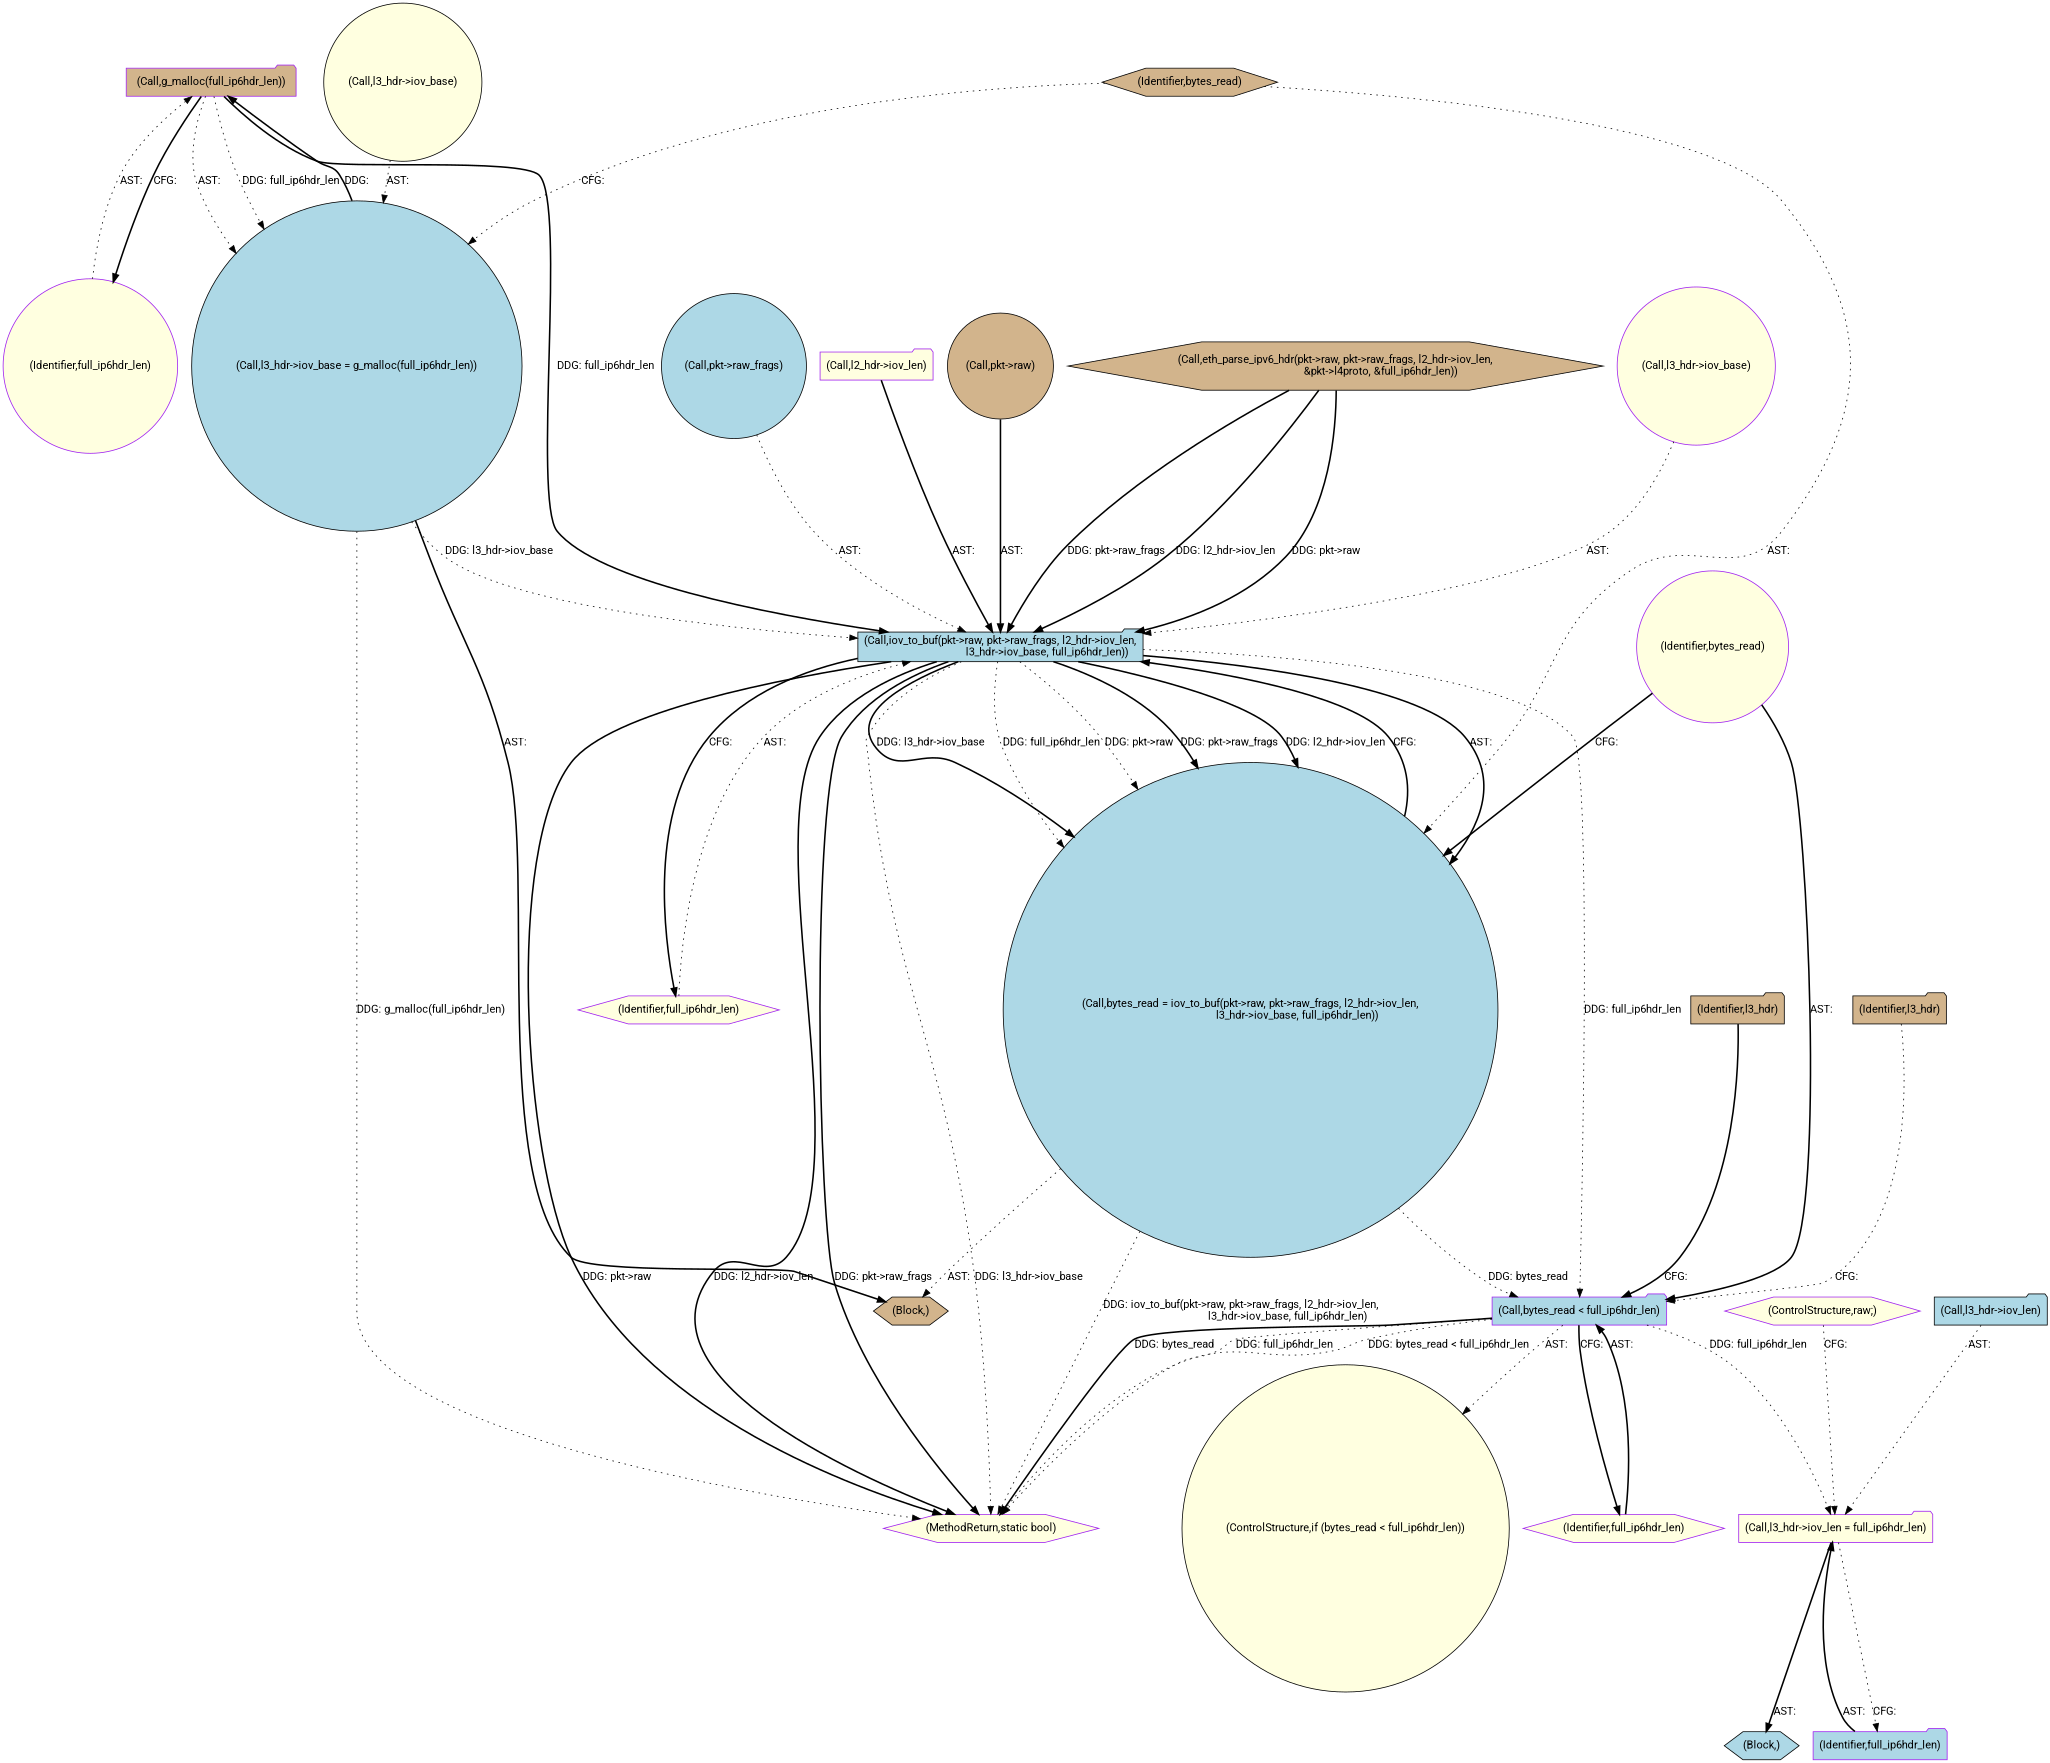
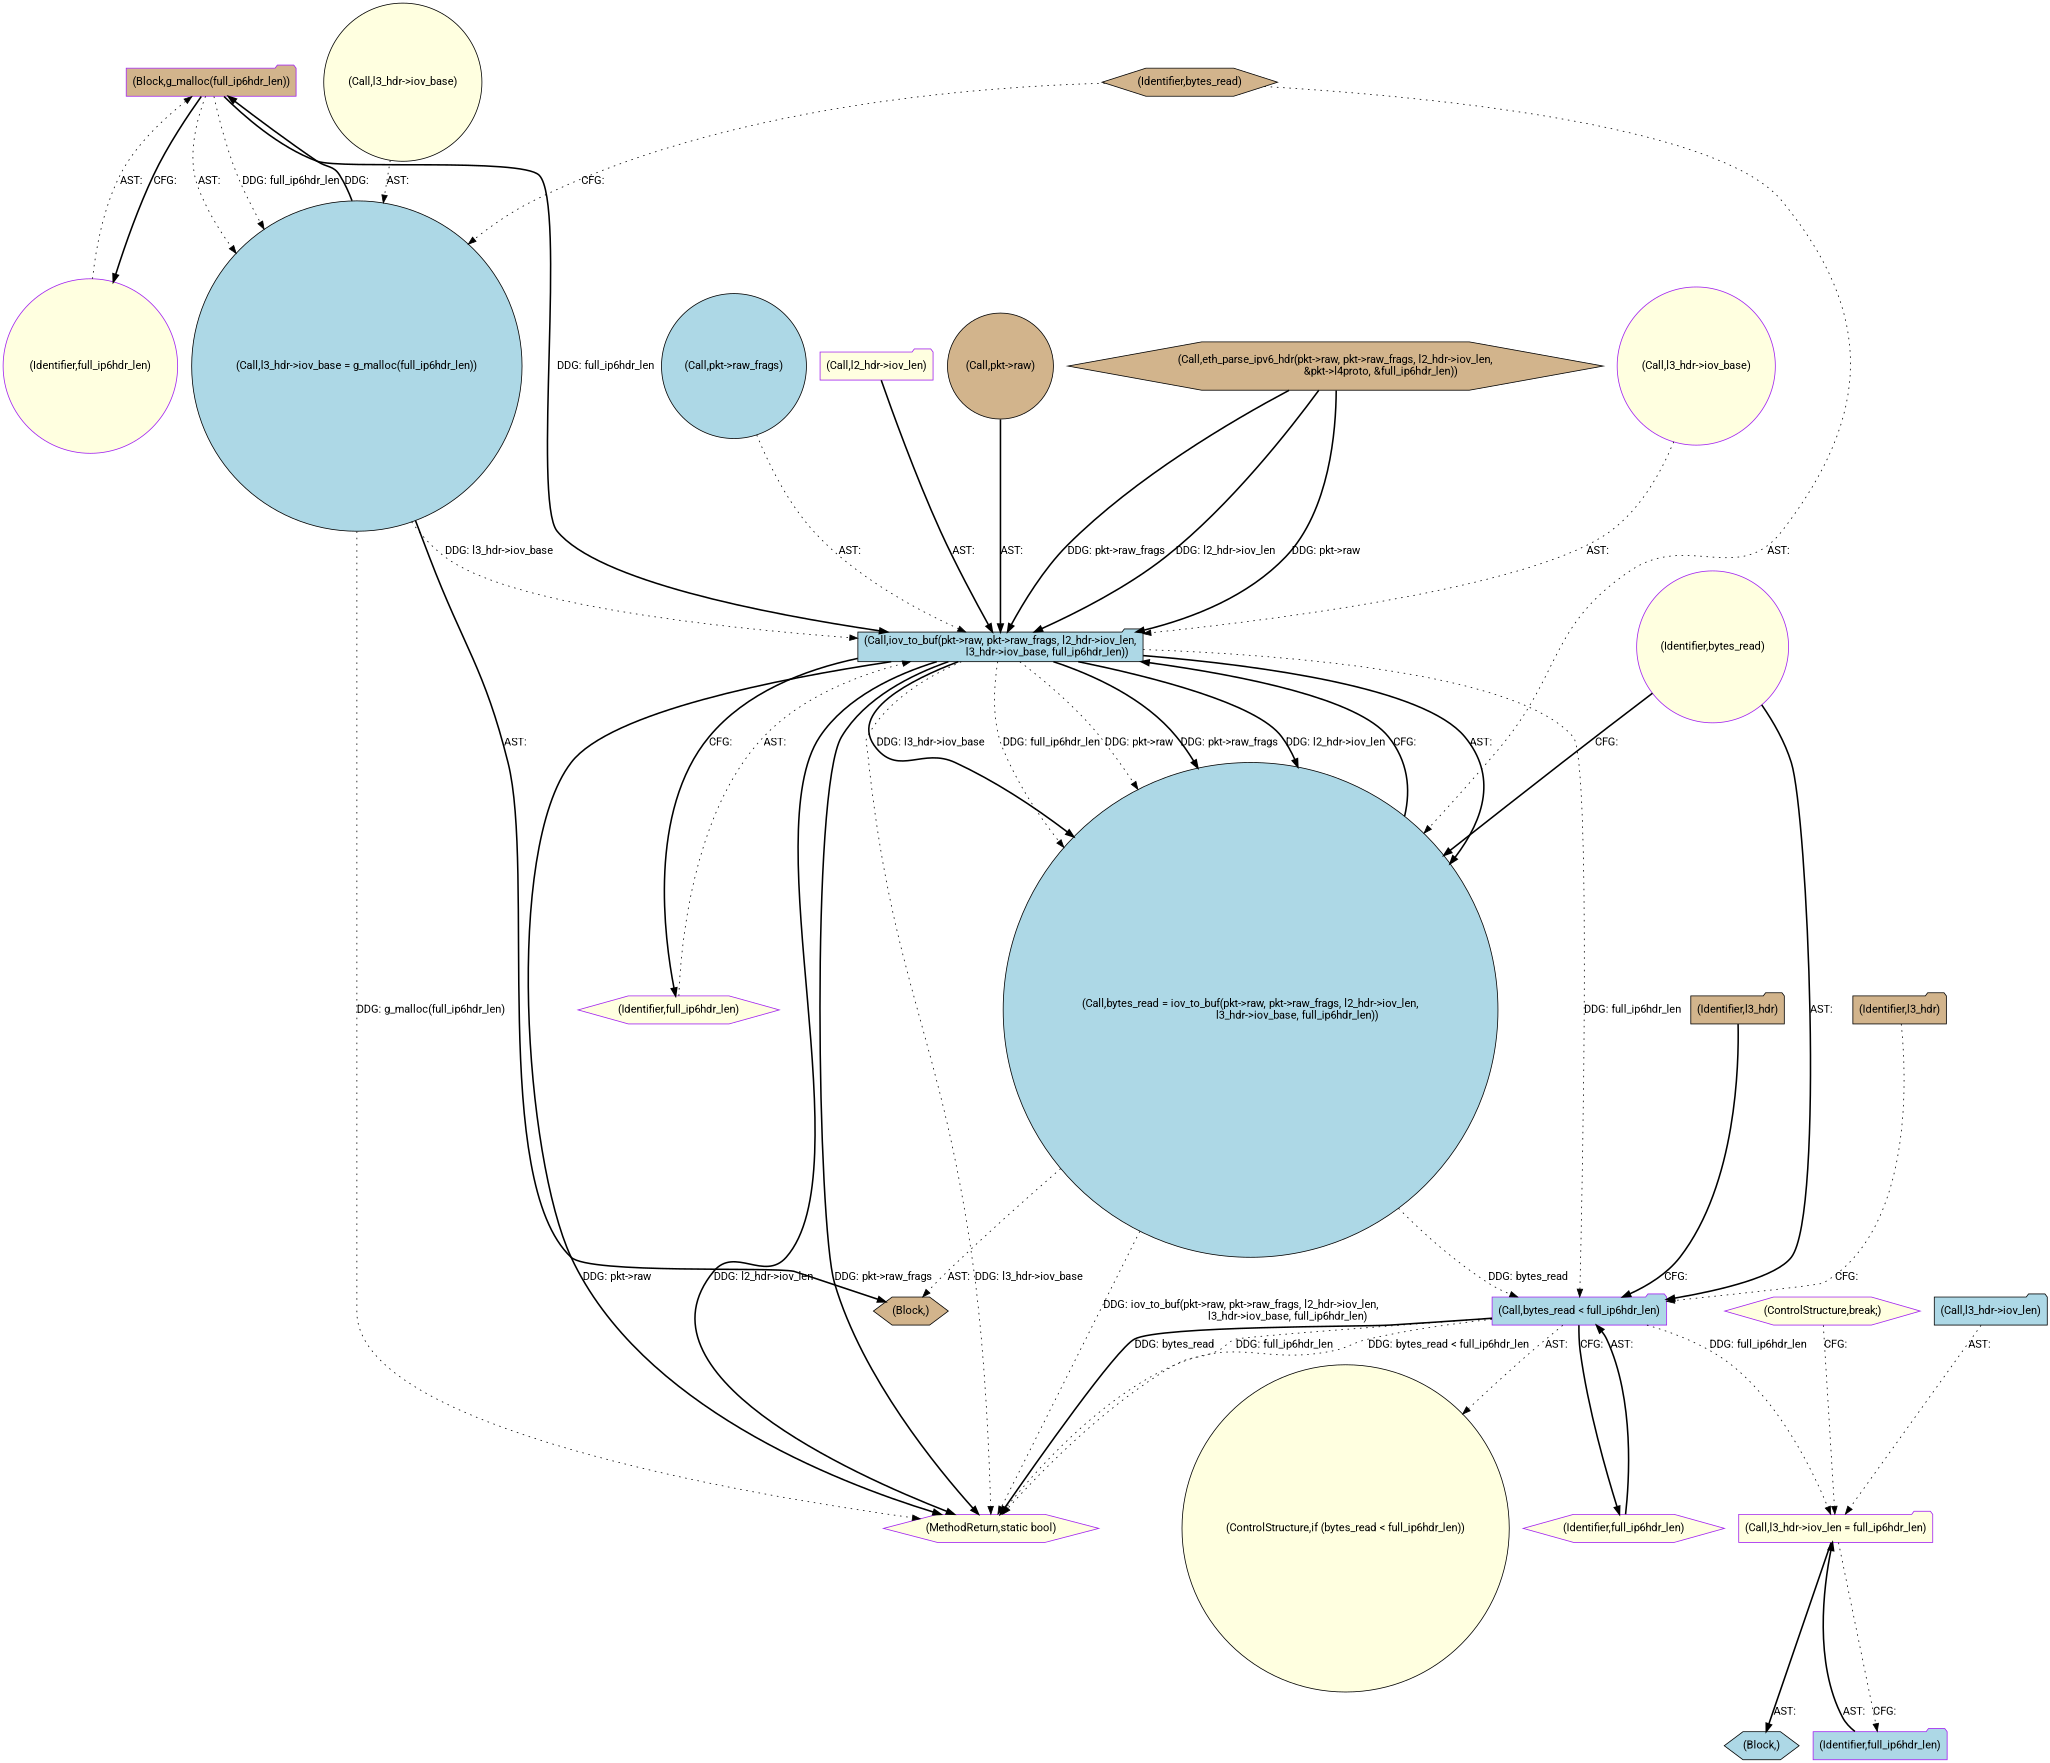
node "(Call,g_malloc(full_ip6hdr_len))": label "(Call,g_malloc(full_ip6hdr_len))" -> "(Block,g_malloc(full_ip6hdr_len))"
node "(ControlStructure,raw;)": label "(ControlStructure,raw;)" -> "(ControlStructure,break;)"
